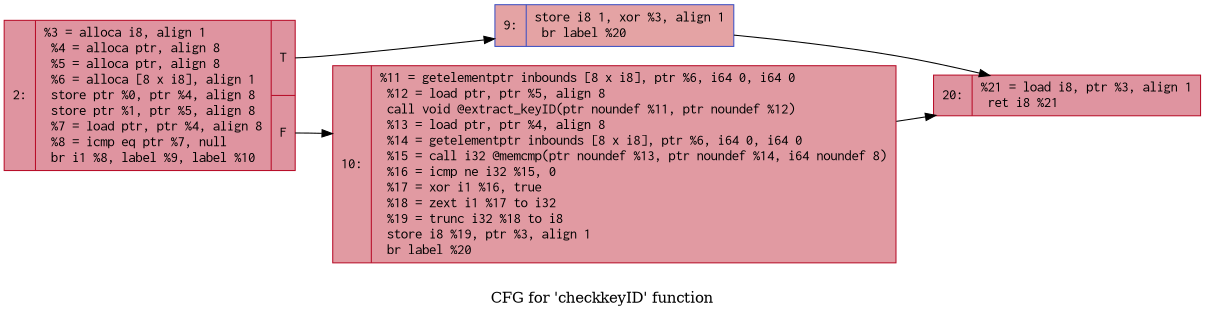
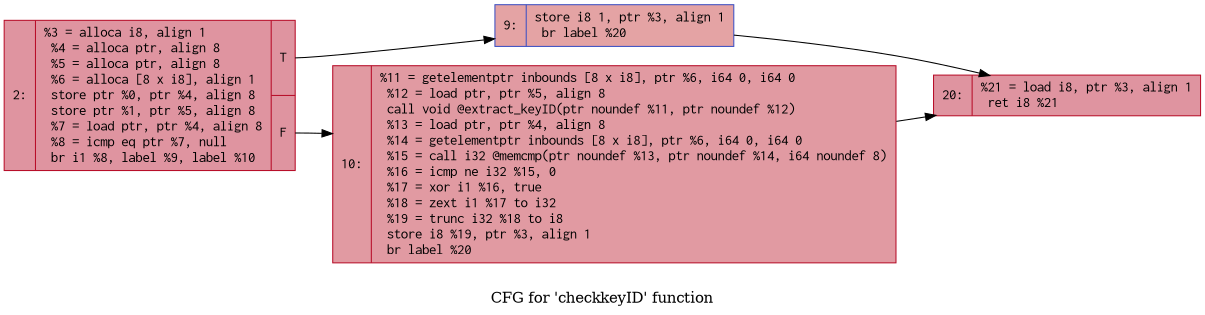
node "9:": text "store i8 1, xor %3, align 1" -> "store i8 1, ptr %3, align 1"
